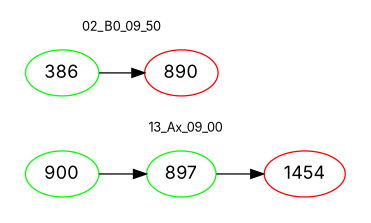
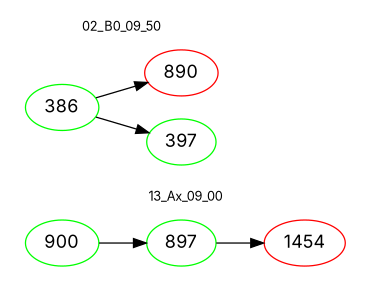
node "397": added
